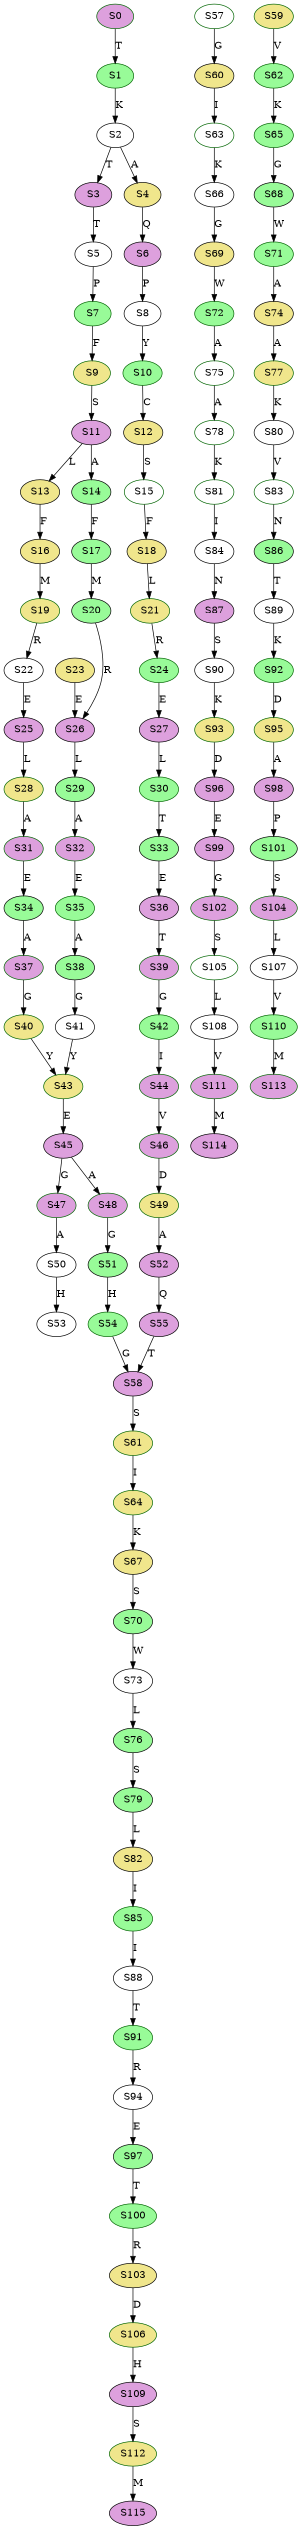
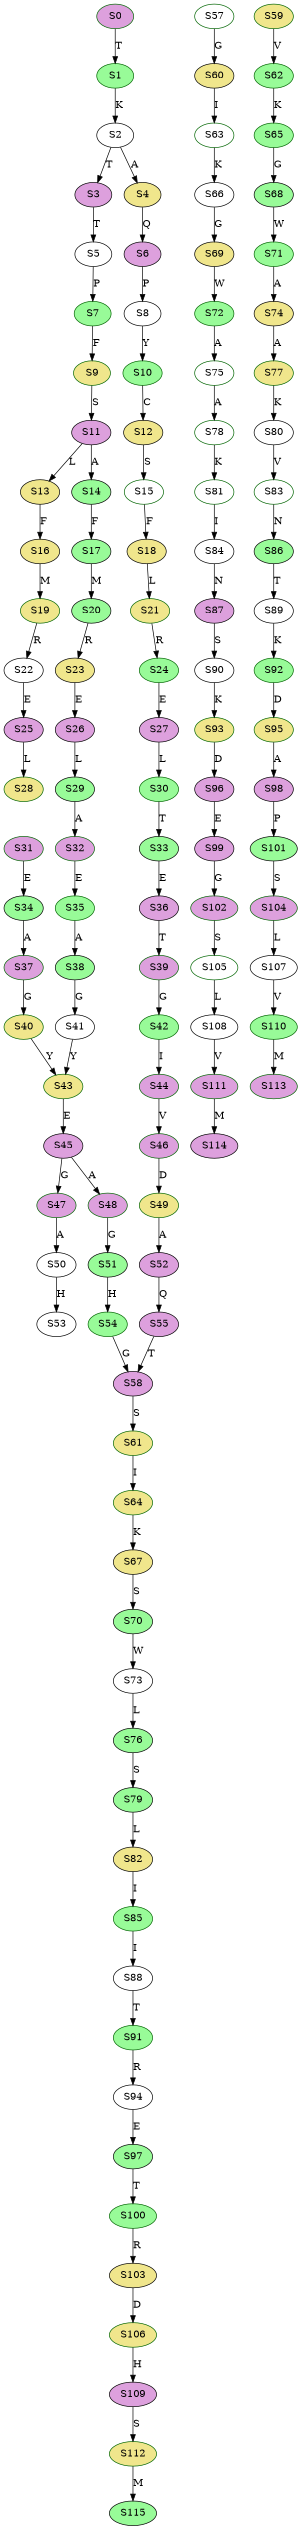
edge "S20" -> "S26": now "S20" -> "S23"
edge "S28" -> "S31": removed, label "A"
node "S115": fillcolor plum -> palegreen
